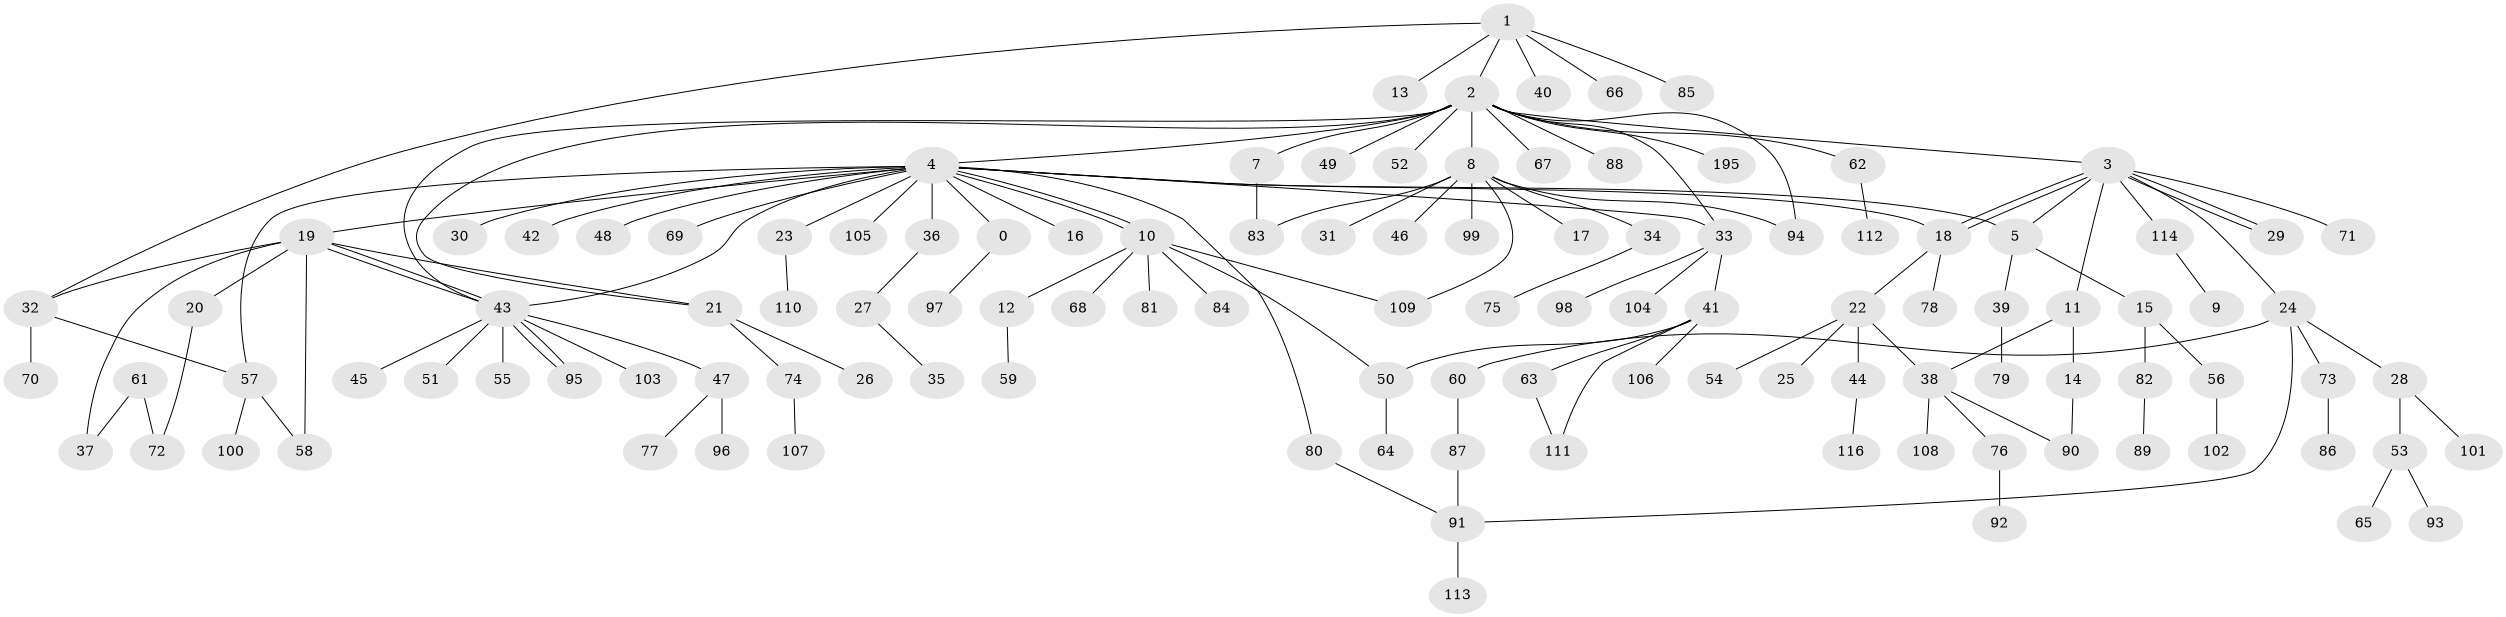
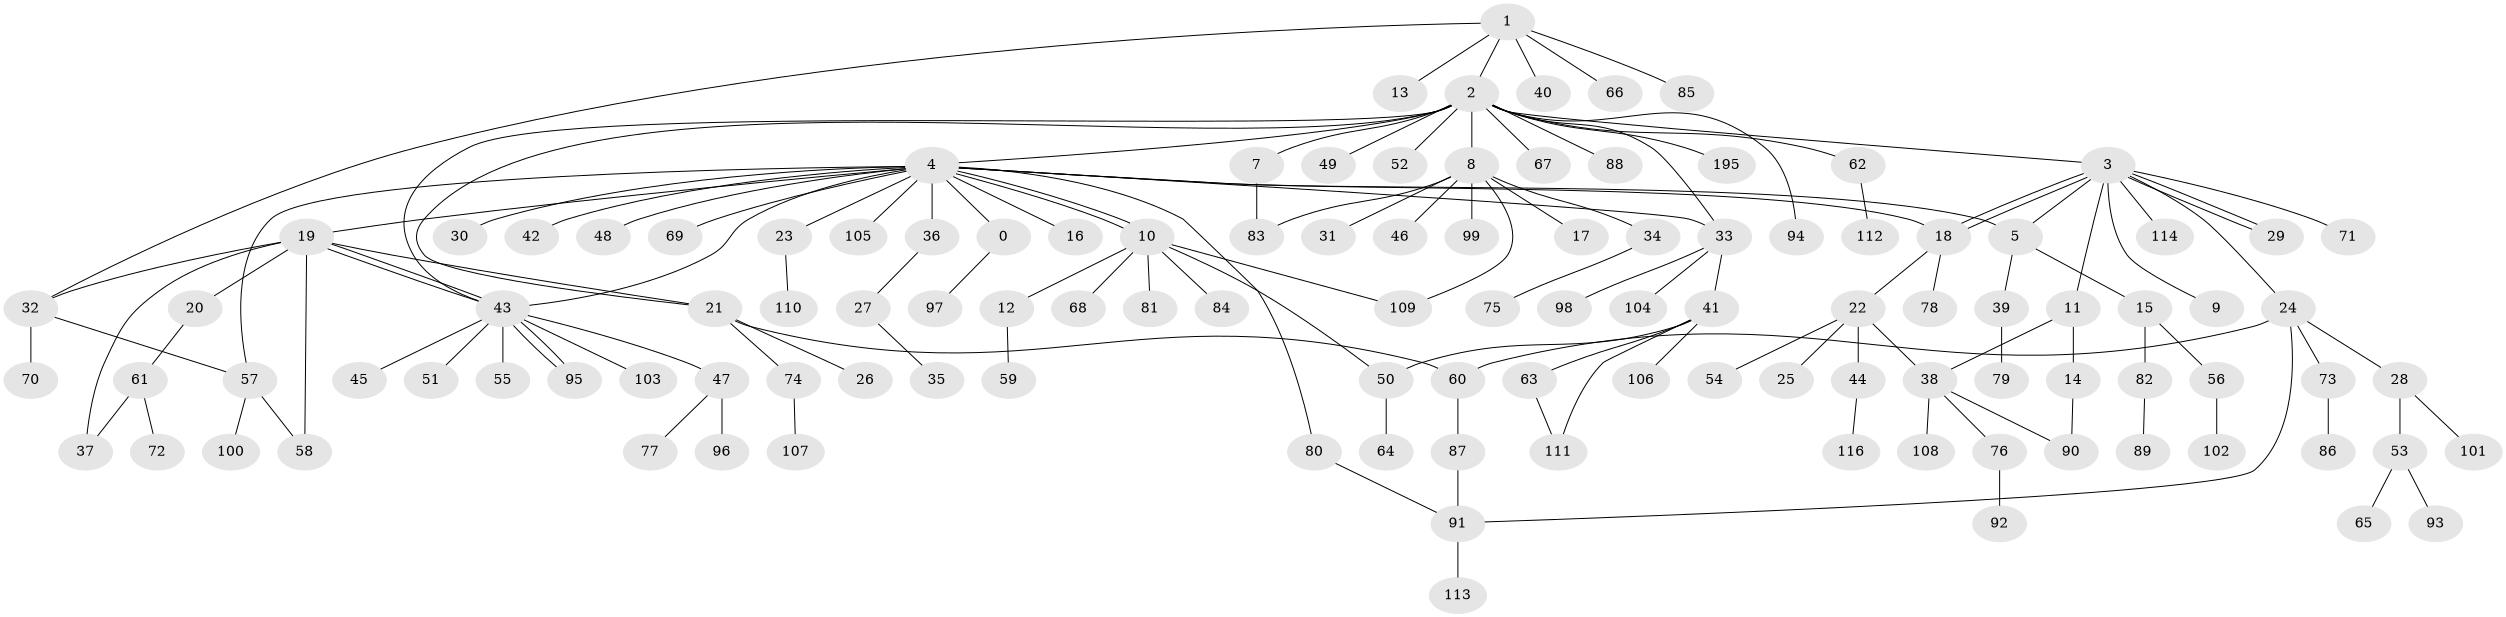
edge "8" -- "94": removed
edge "114" -- "9": now "3" -- "9"
edge "21" -- "60": added
edge "20" -- "72": now "20" -- "61"
